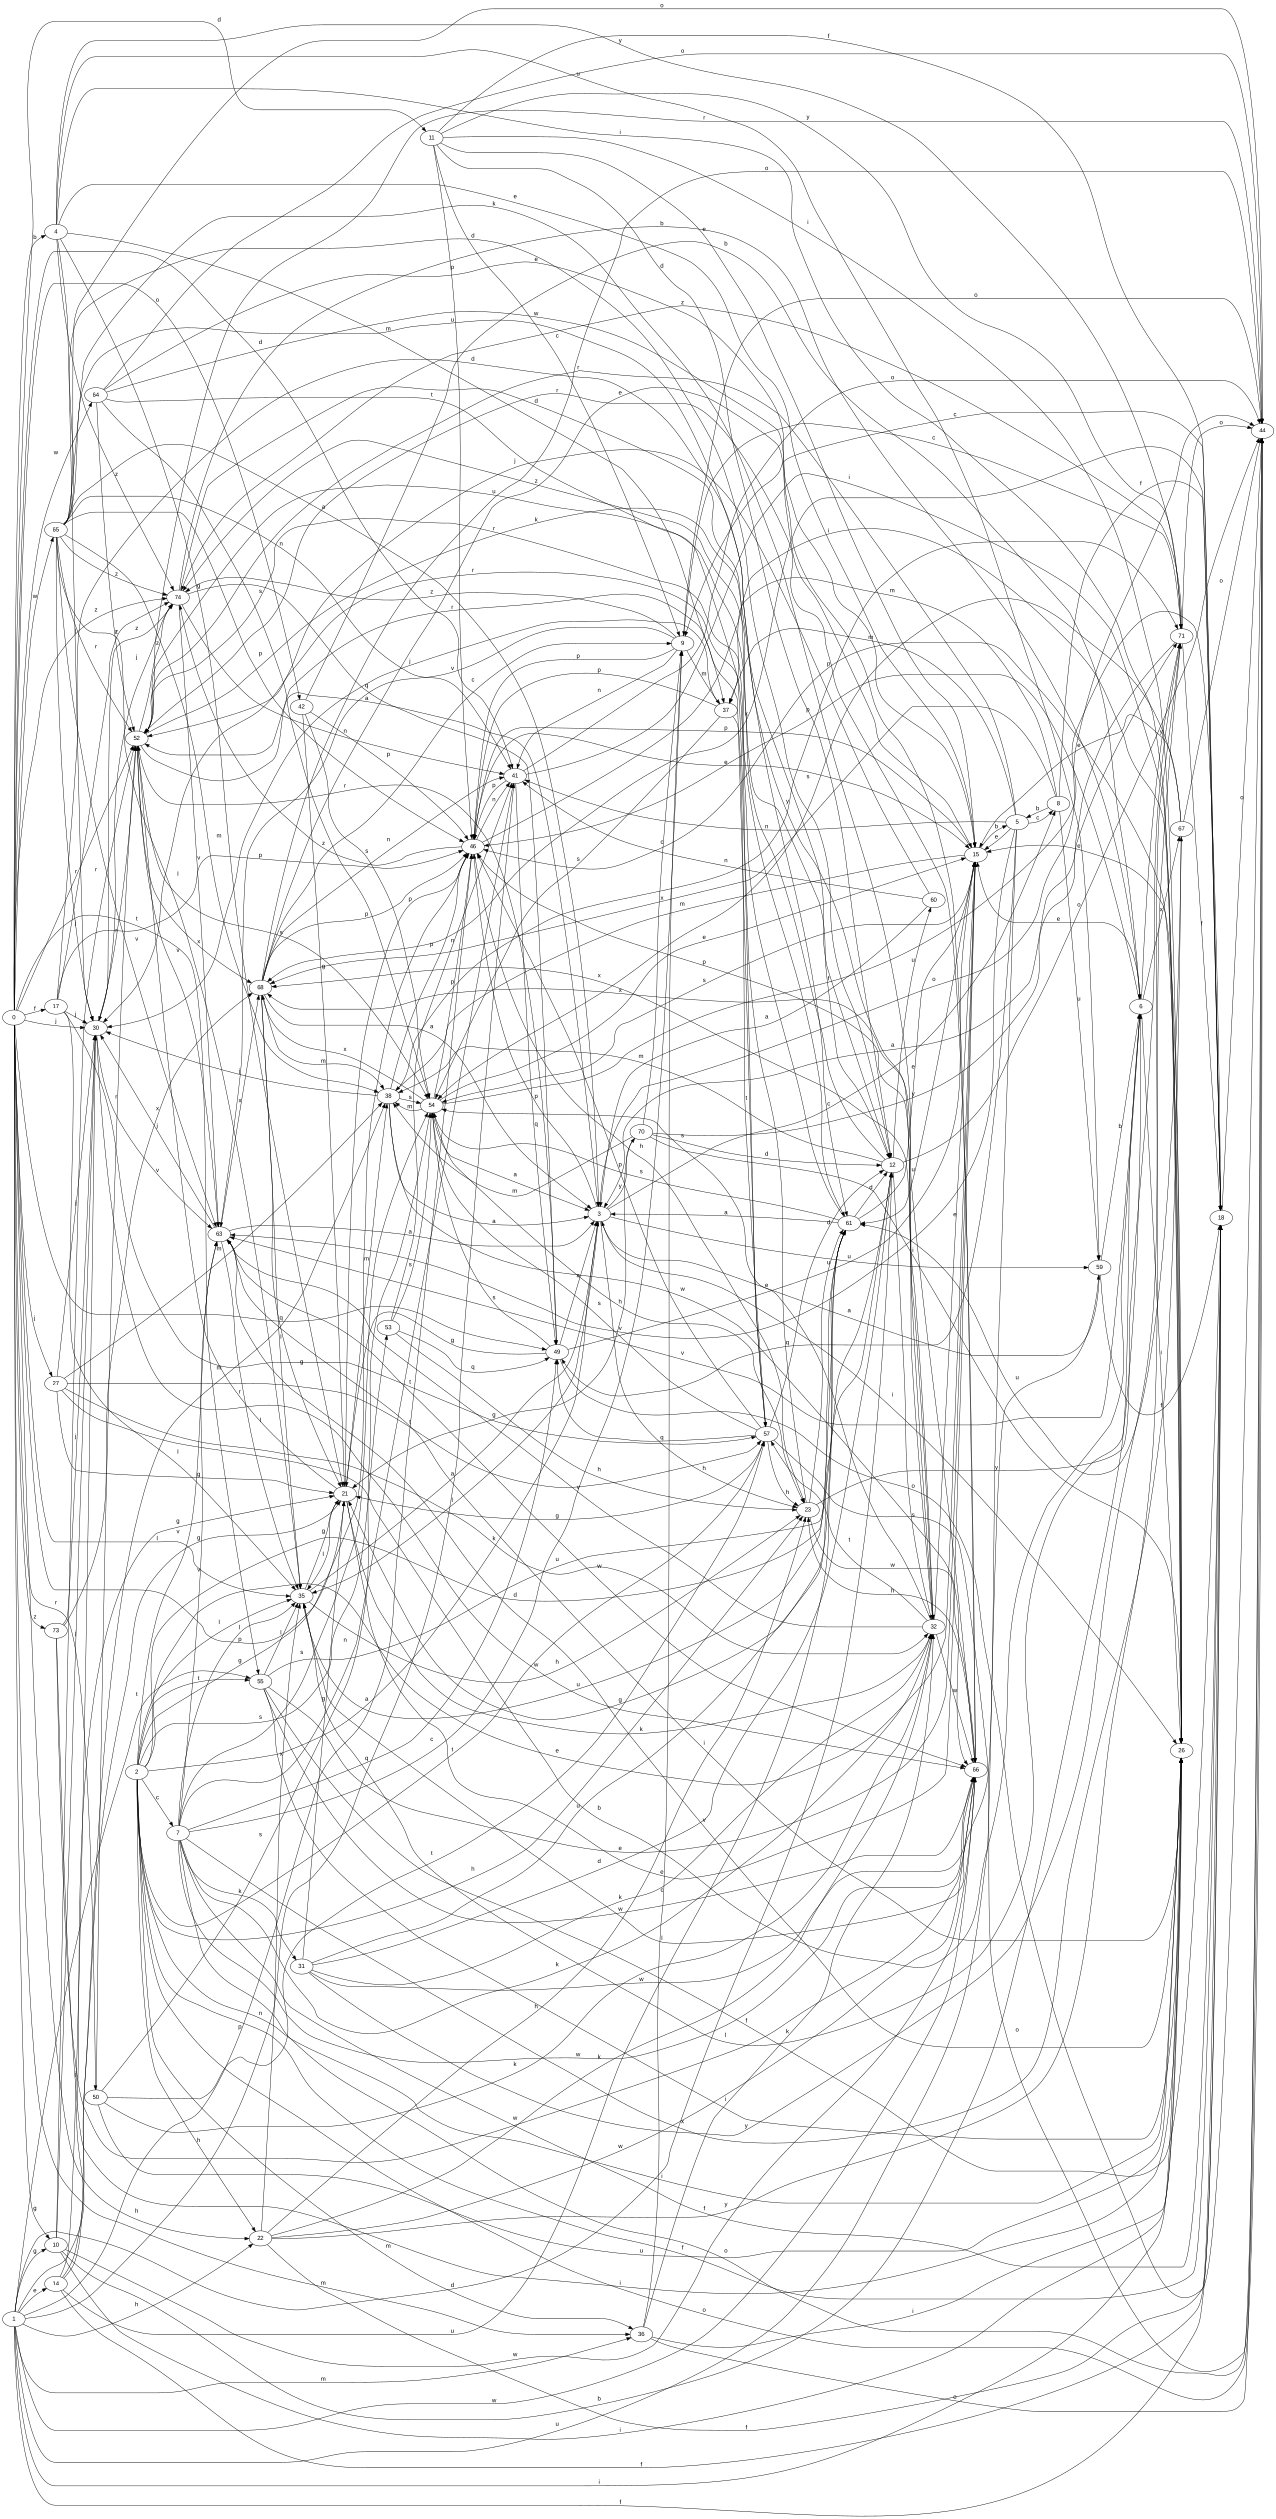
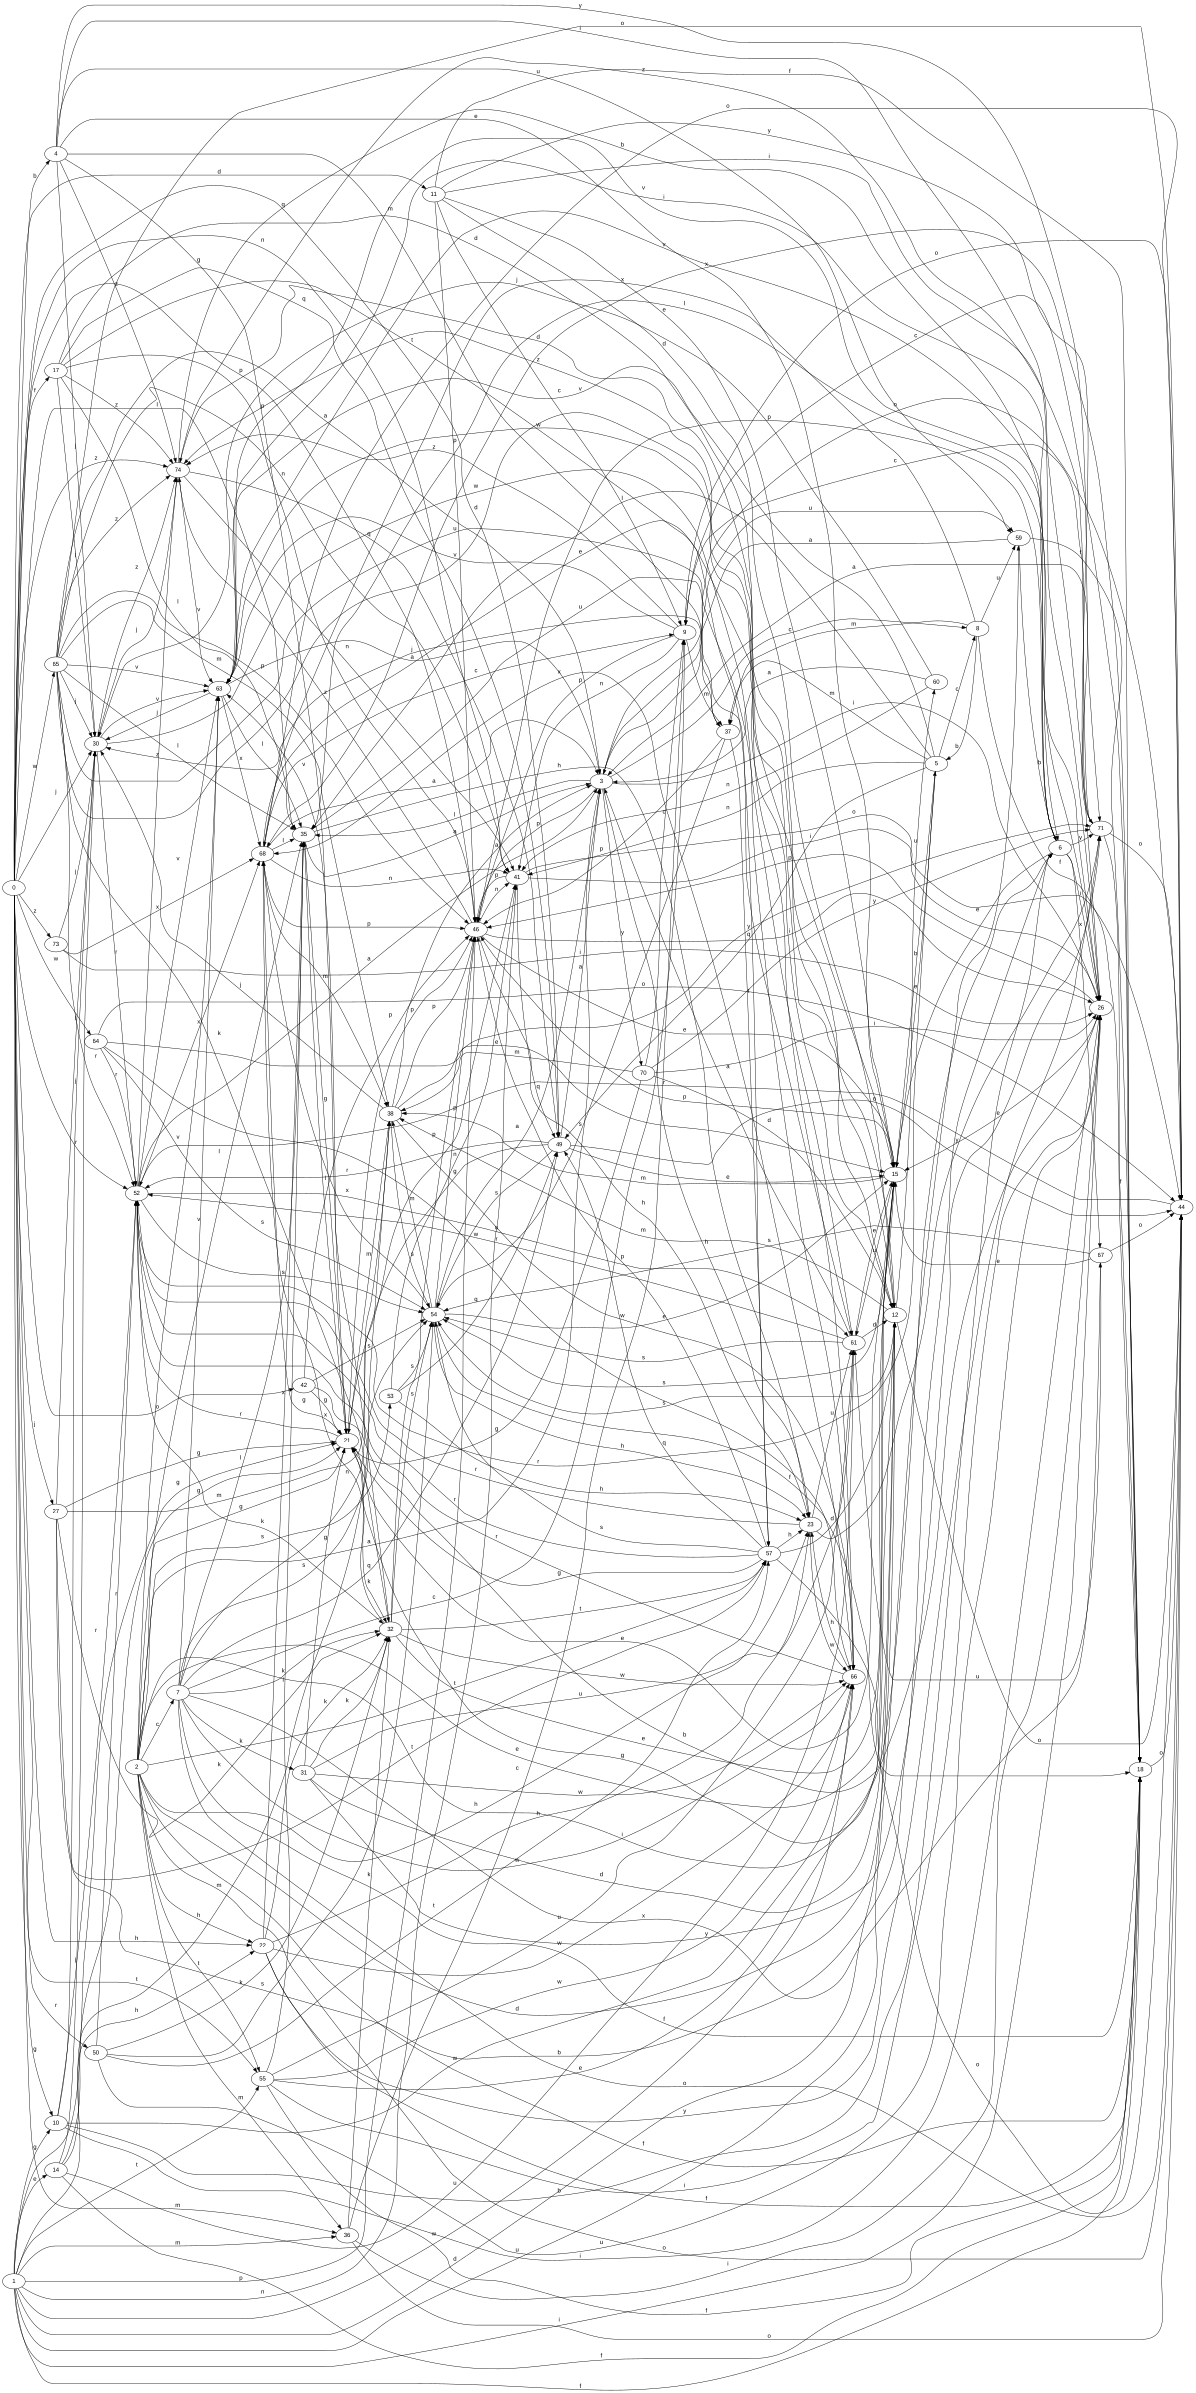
edge "0" -> "41": label "d" -> "n"
edge "17" -> "49": added, label "q"
edge "64" -> "57": removed, label "t"
edge "12" -> "32": now "12" -> "54"
edge "73" -> "66": removed, label "w"
